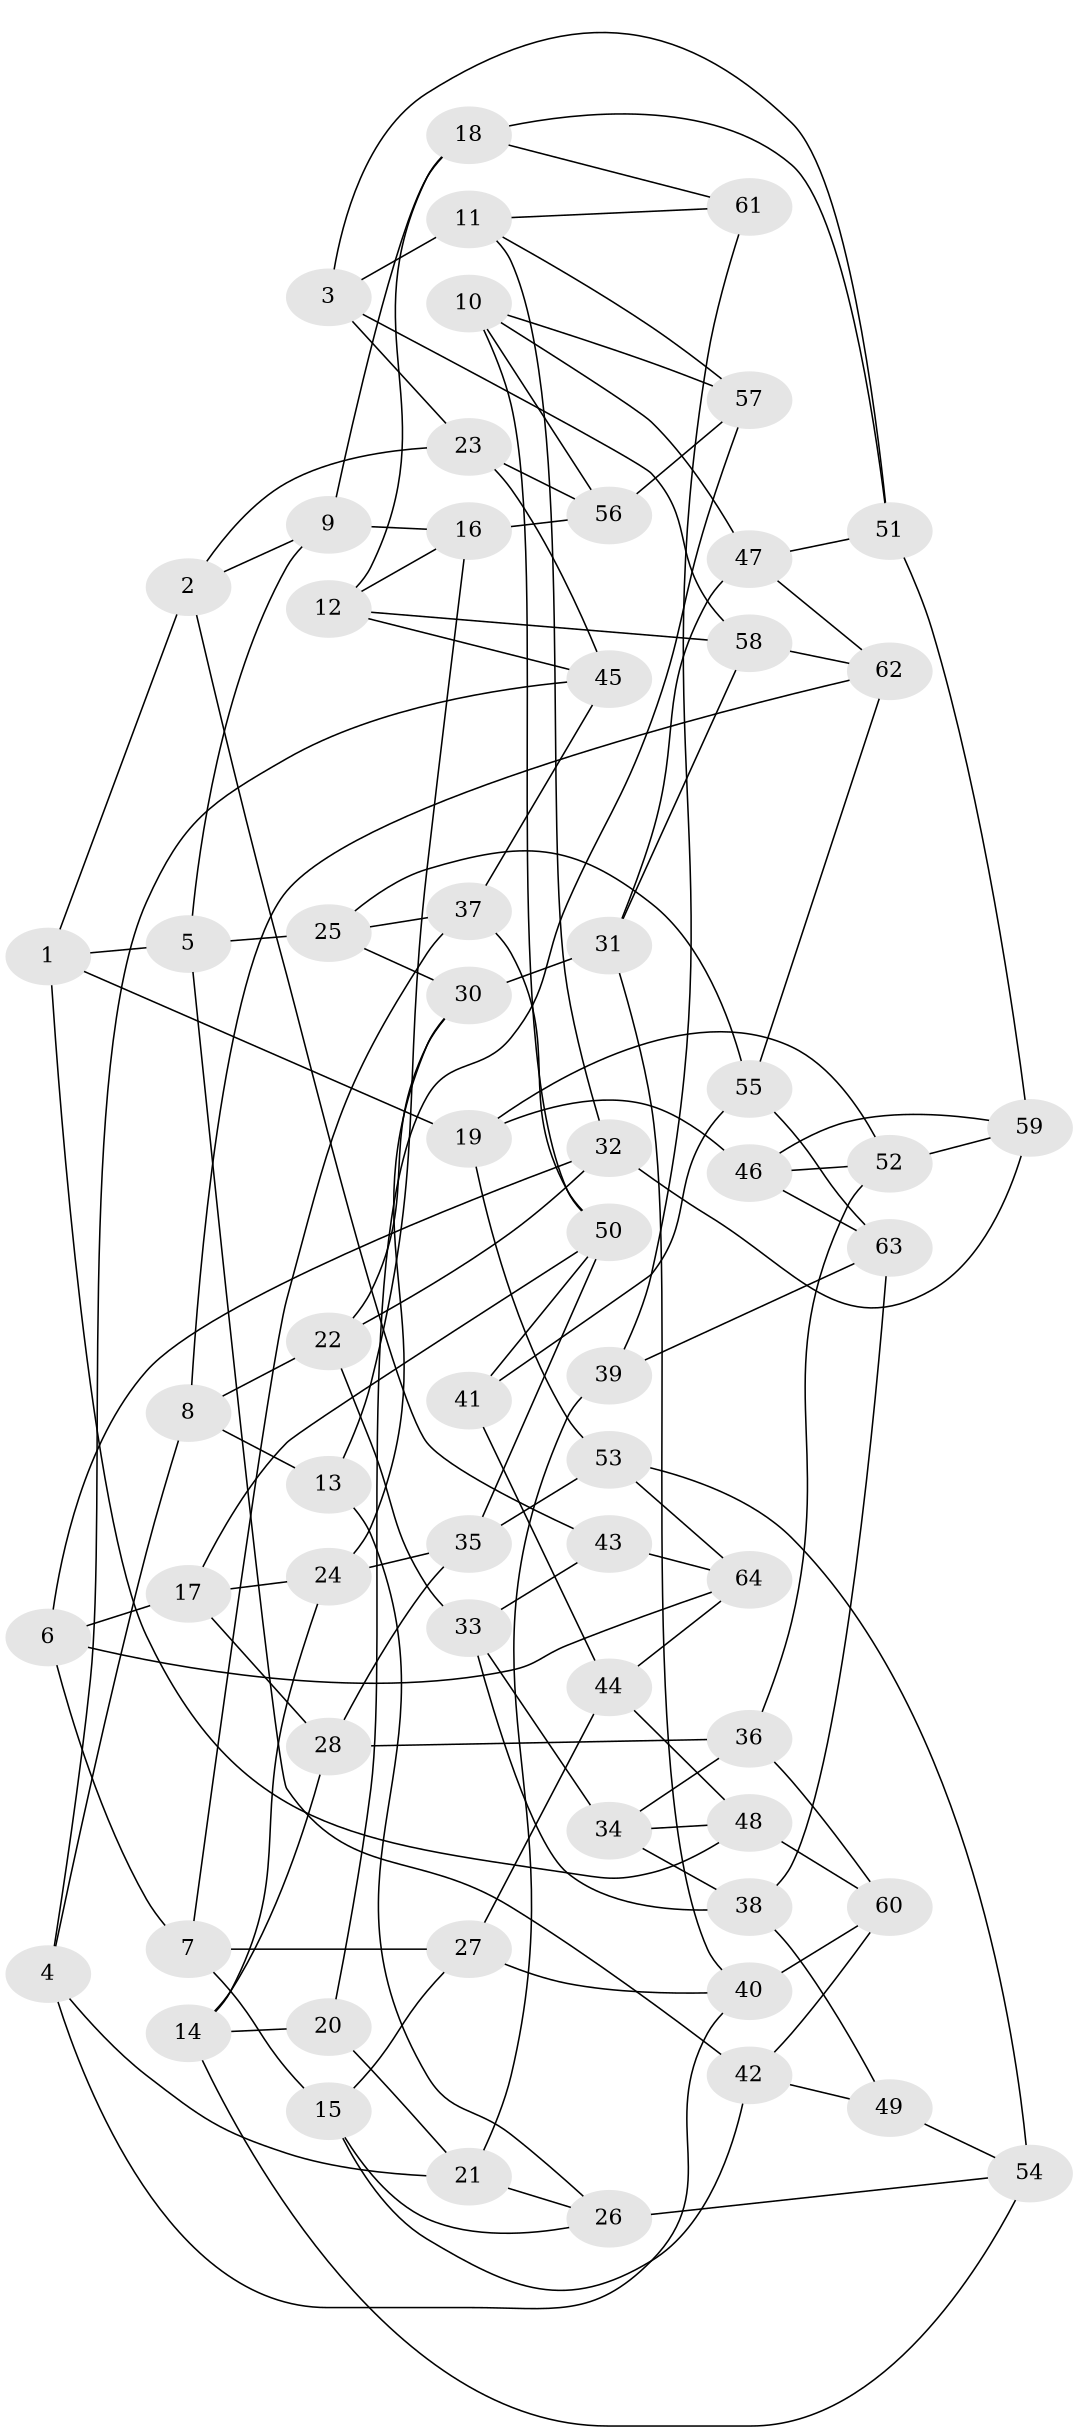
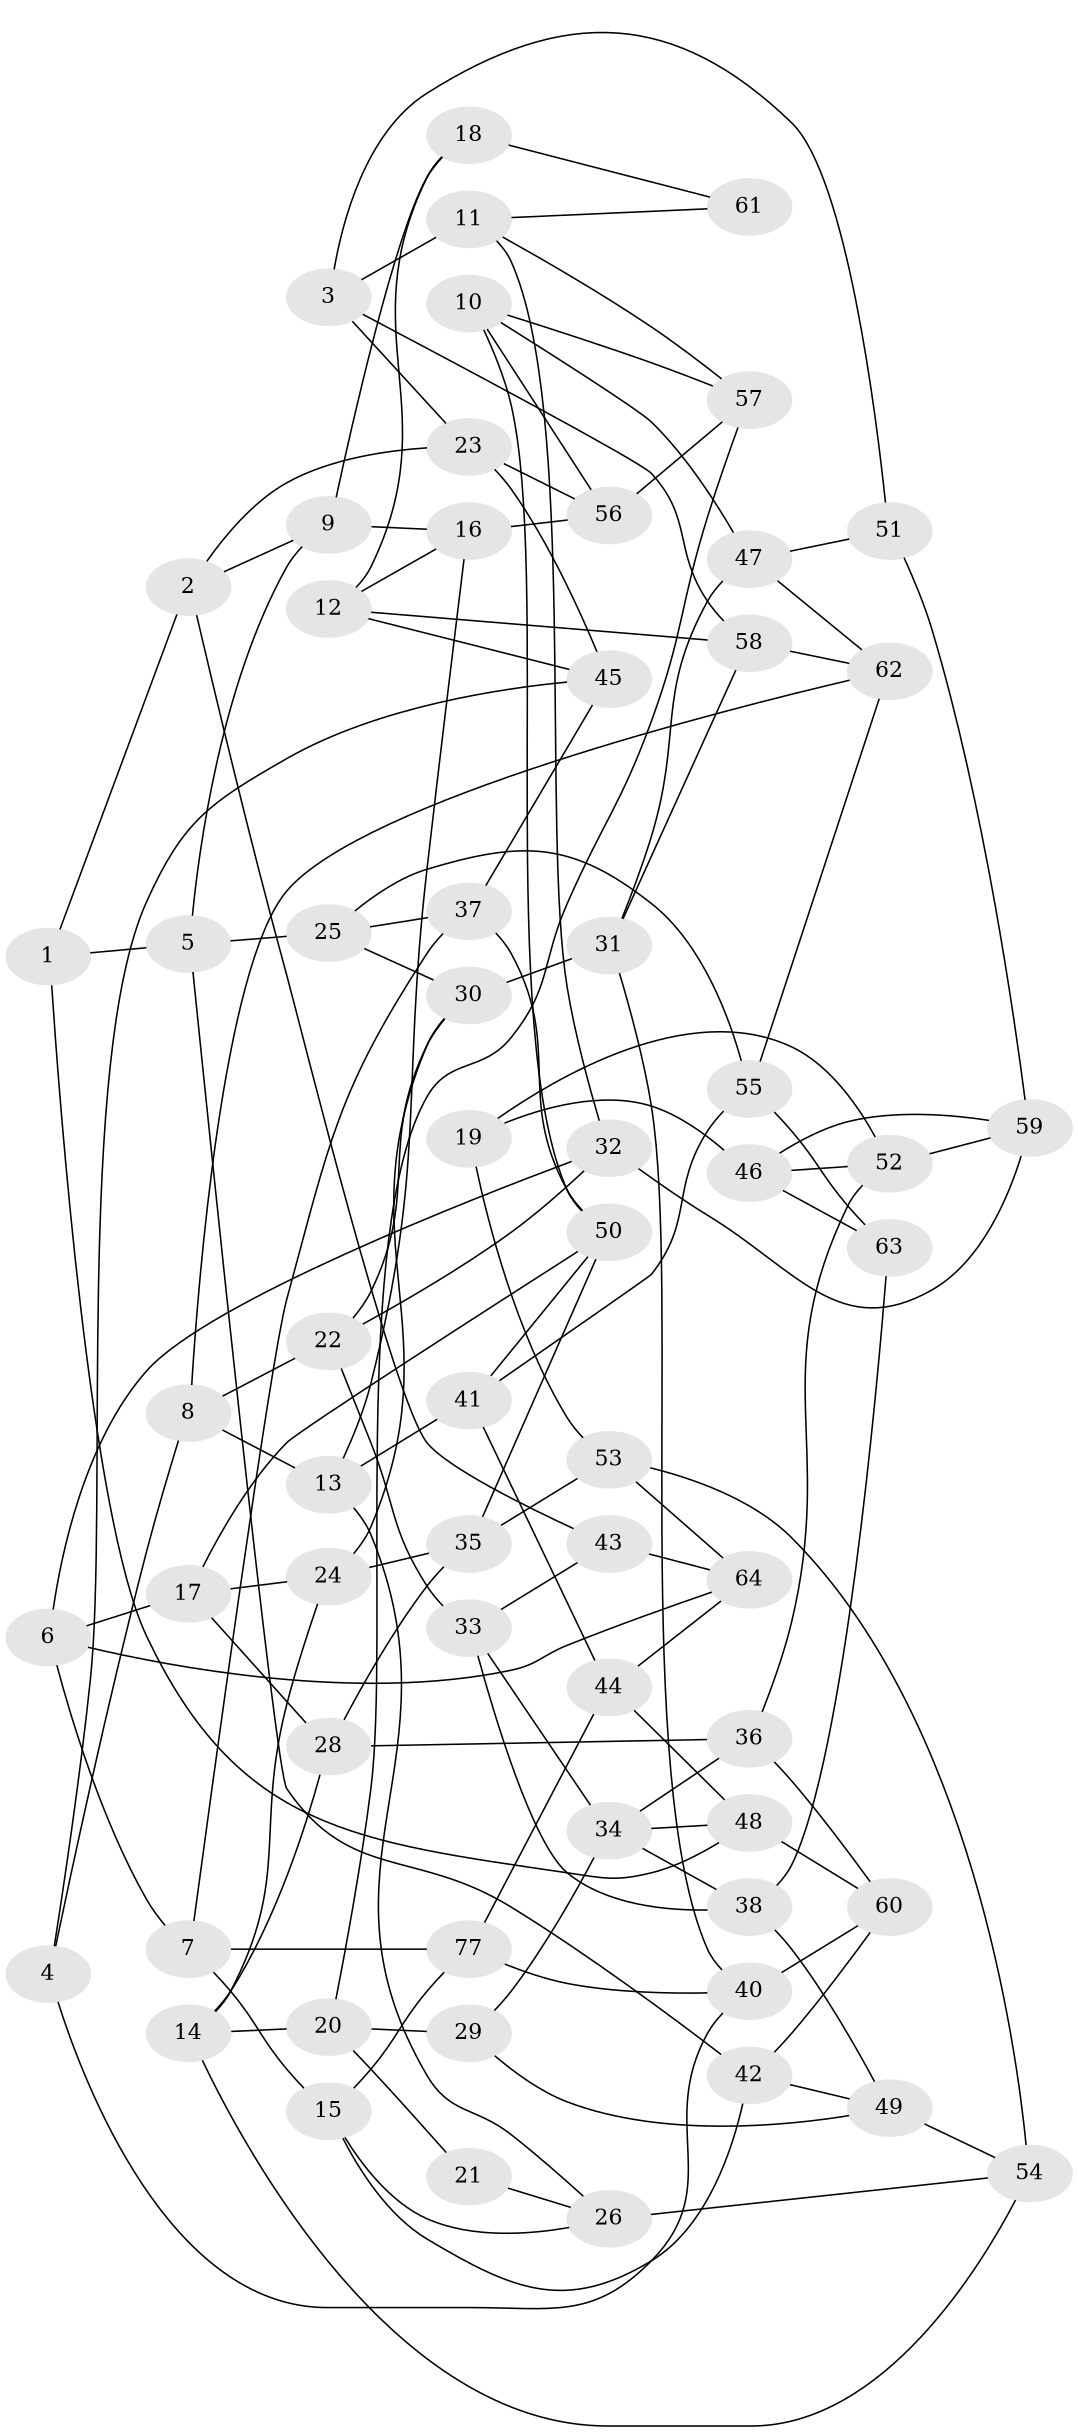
edge "18" -- "51": removed
edge "1" -- "19": removed
node "39": removed
edge "41" -- "13": added
node "27": label "27" -> "77"
node "29": added
edge "4" -- "21": removed
